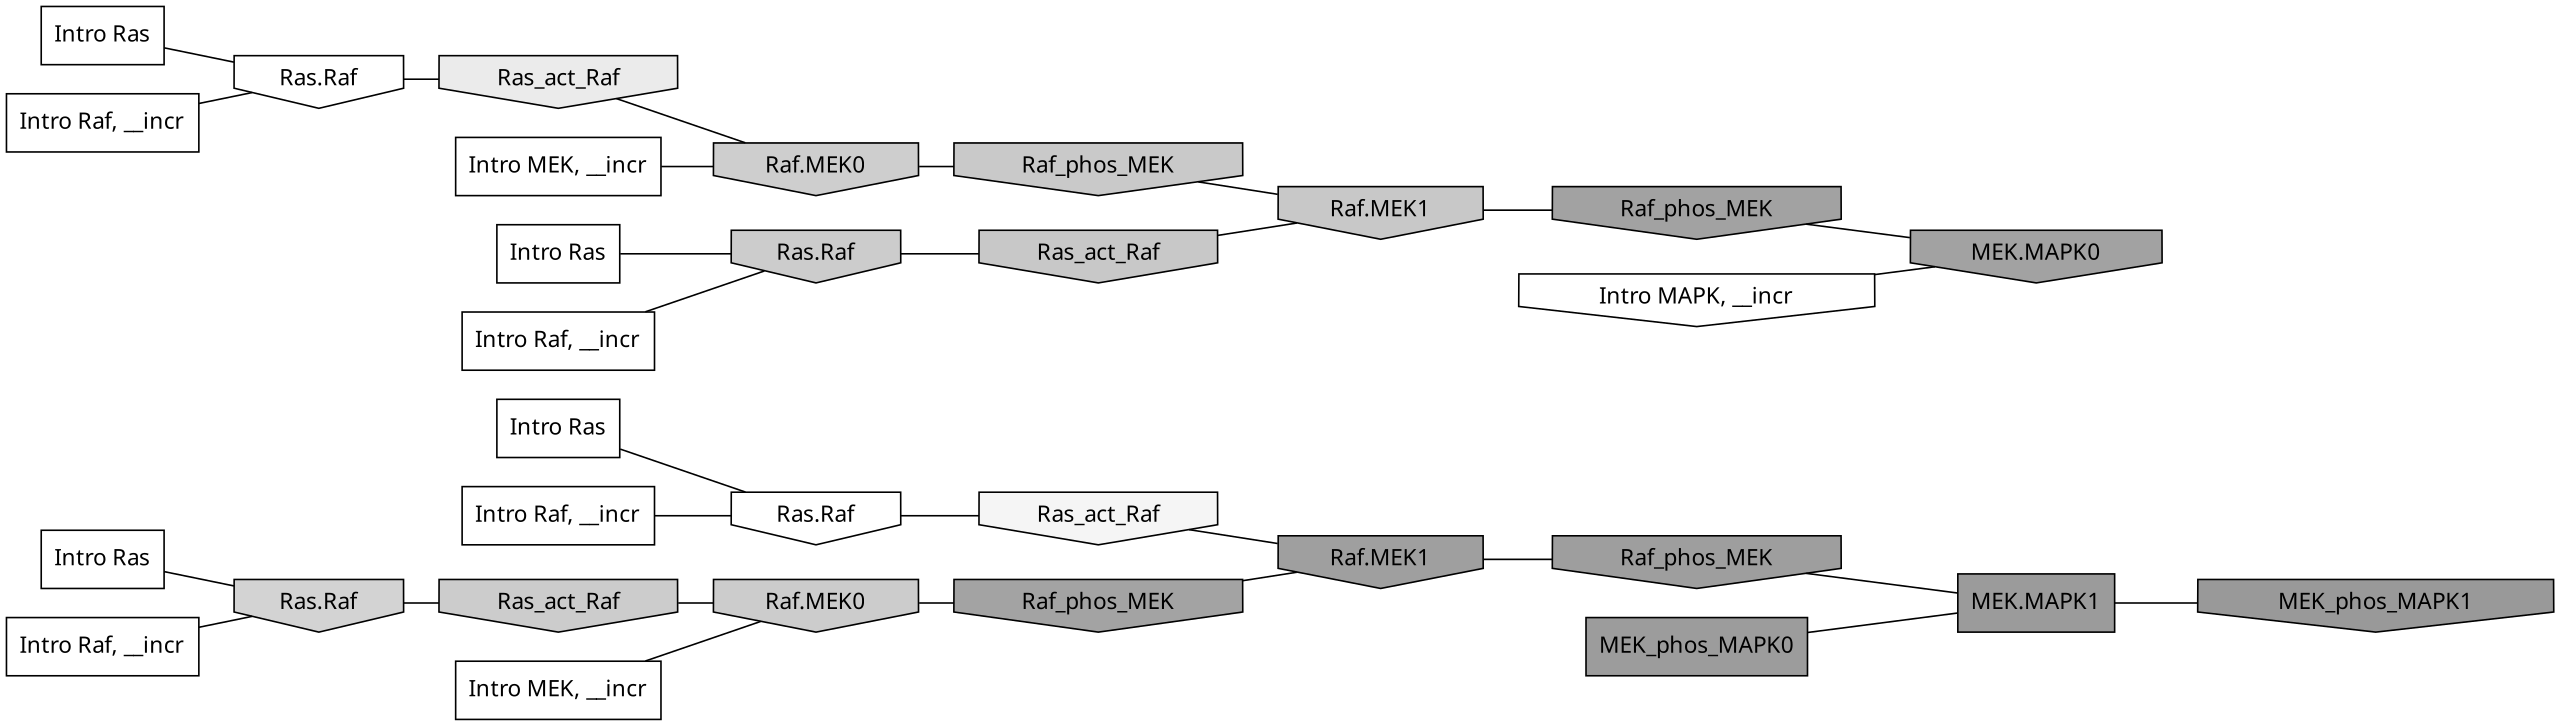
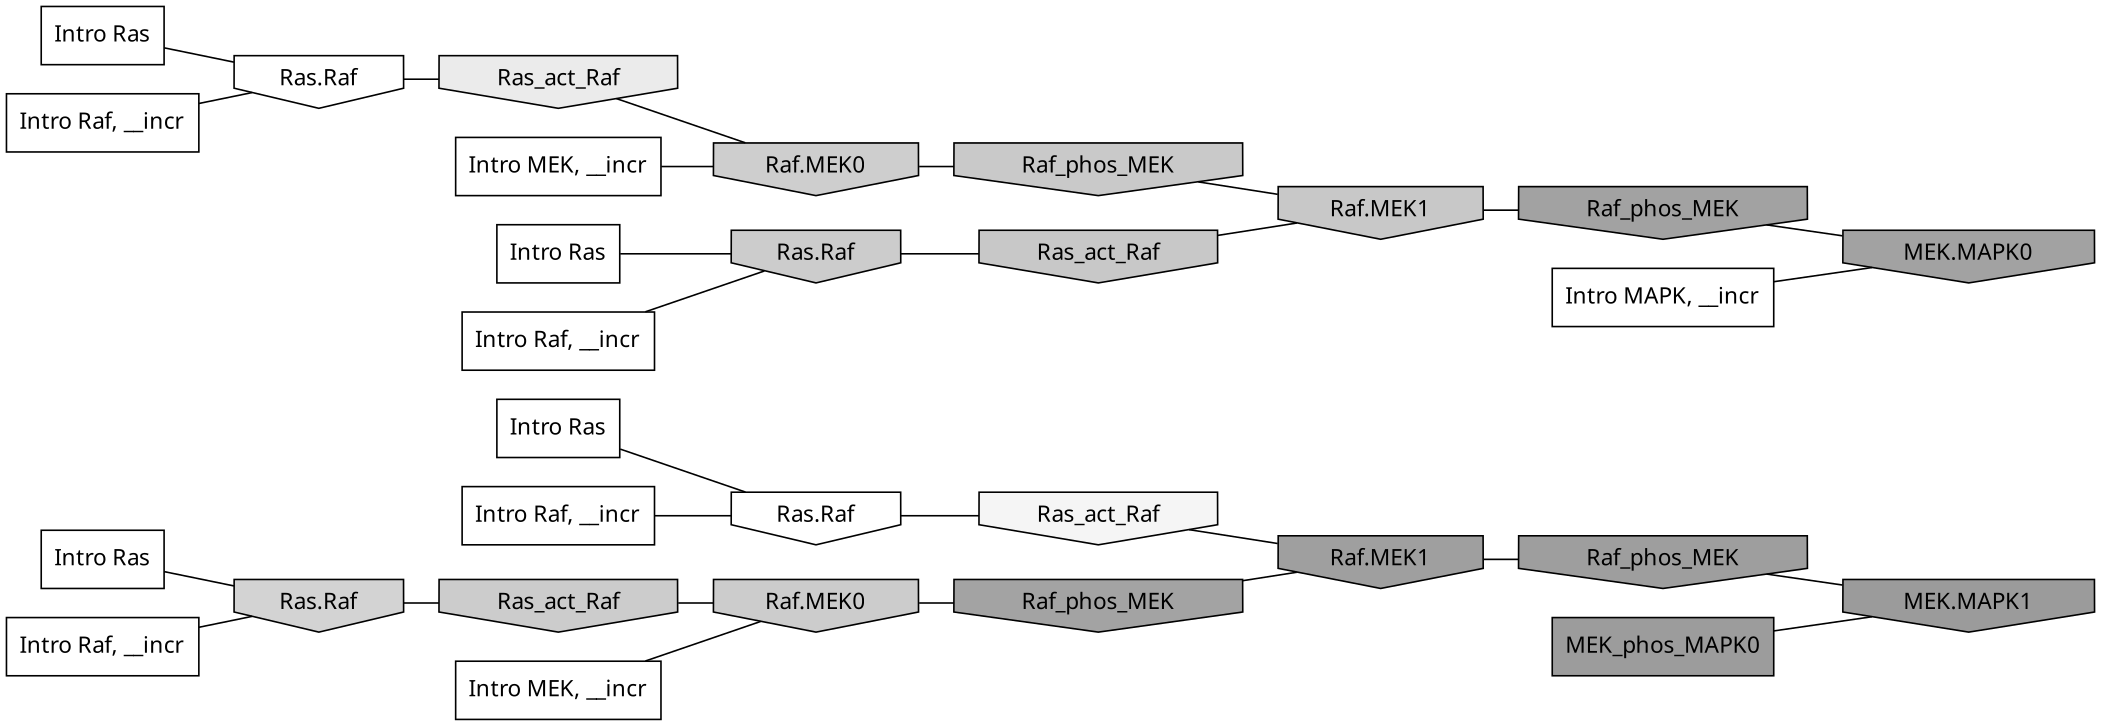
node "Intro MAPK, __incr": shape invhouse -> box
node "MEK.MAPK1": shape box -> invhouse
node "MEK_phos_MAPK1": removed
